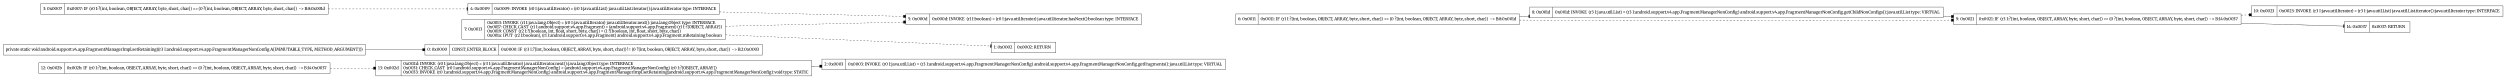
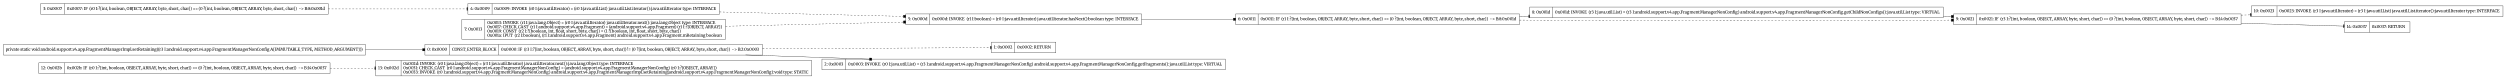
edge "9: 0x0021" -> "10: 0x0023": arrowhead box -> tee
edge "5: 0x000d" -> "6: 0x0011": added
edge "7: 0x0013" -> "1: 0x0002": now "0: 0x0000" -> "1: 0x0002"
edge "13: 0x002d" -> "2: 0x0003": now "0: 0x0000" -> "2: 0x0003"
edge "12: 0x002b" -> "13: 0x002d": arrowhead box -> tee
